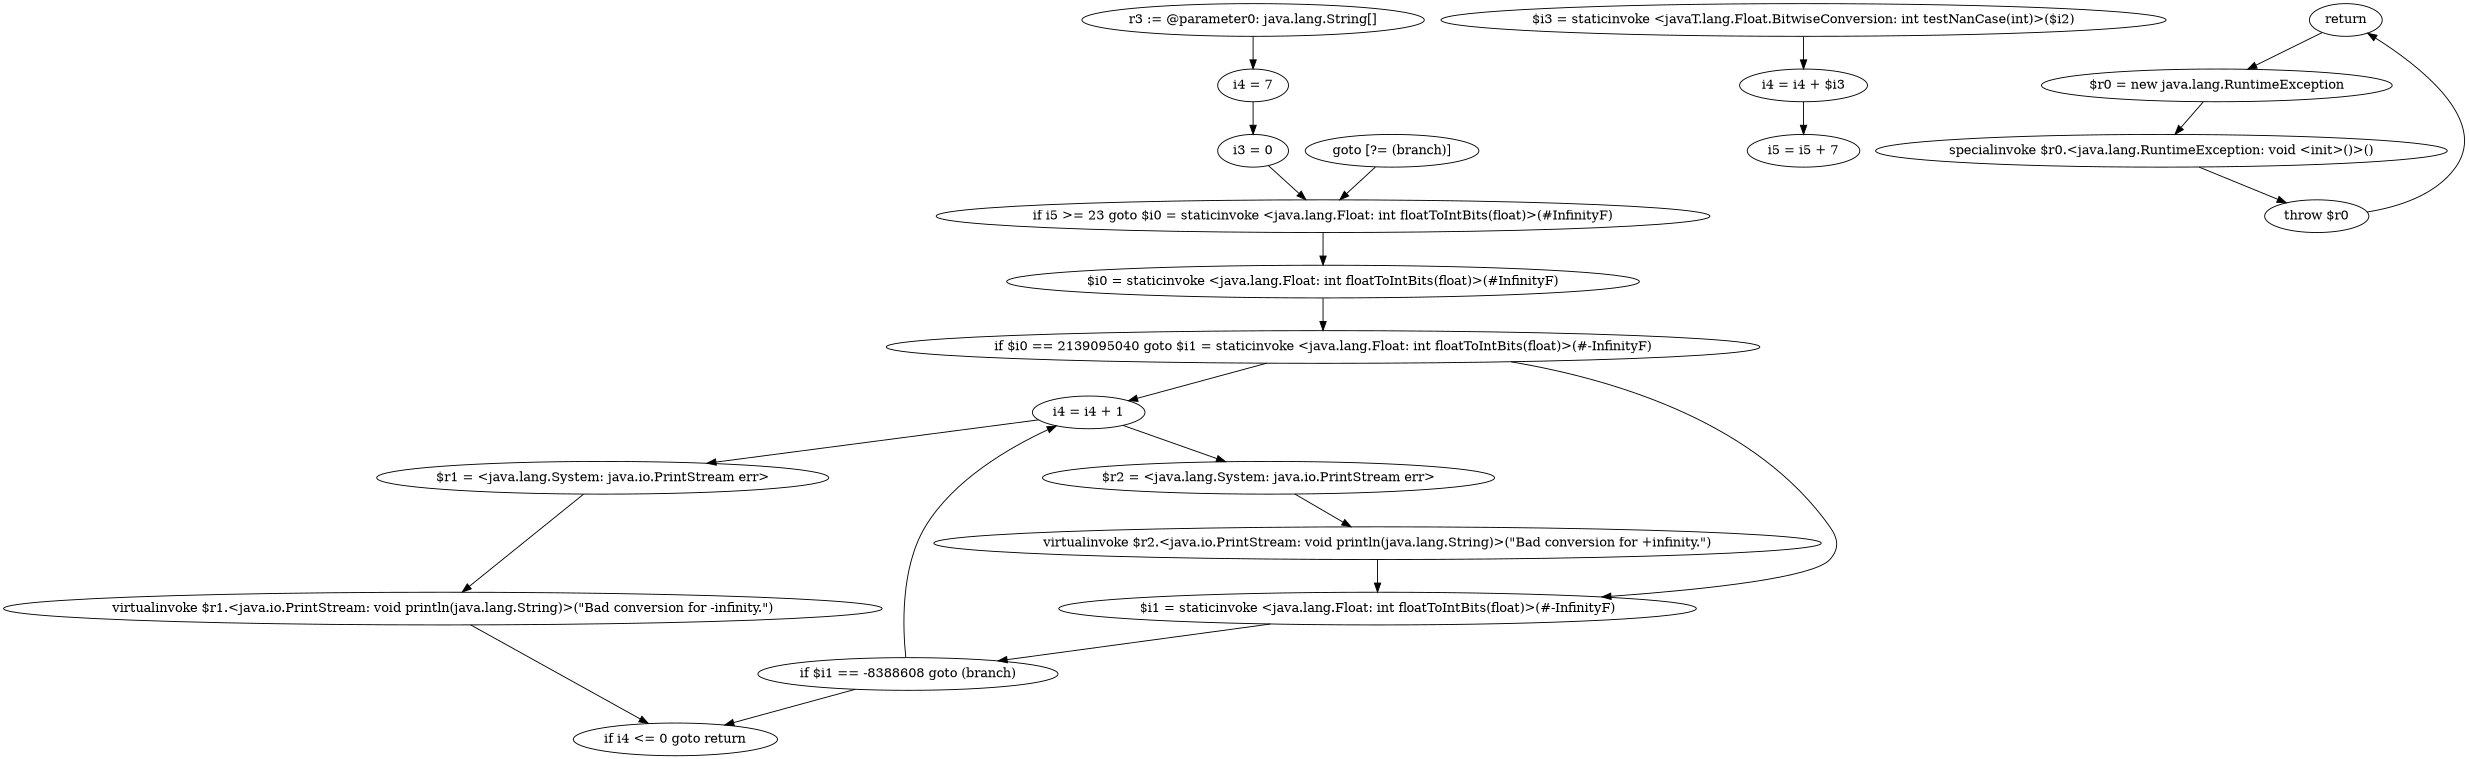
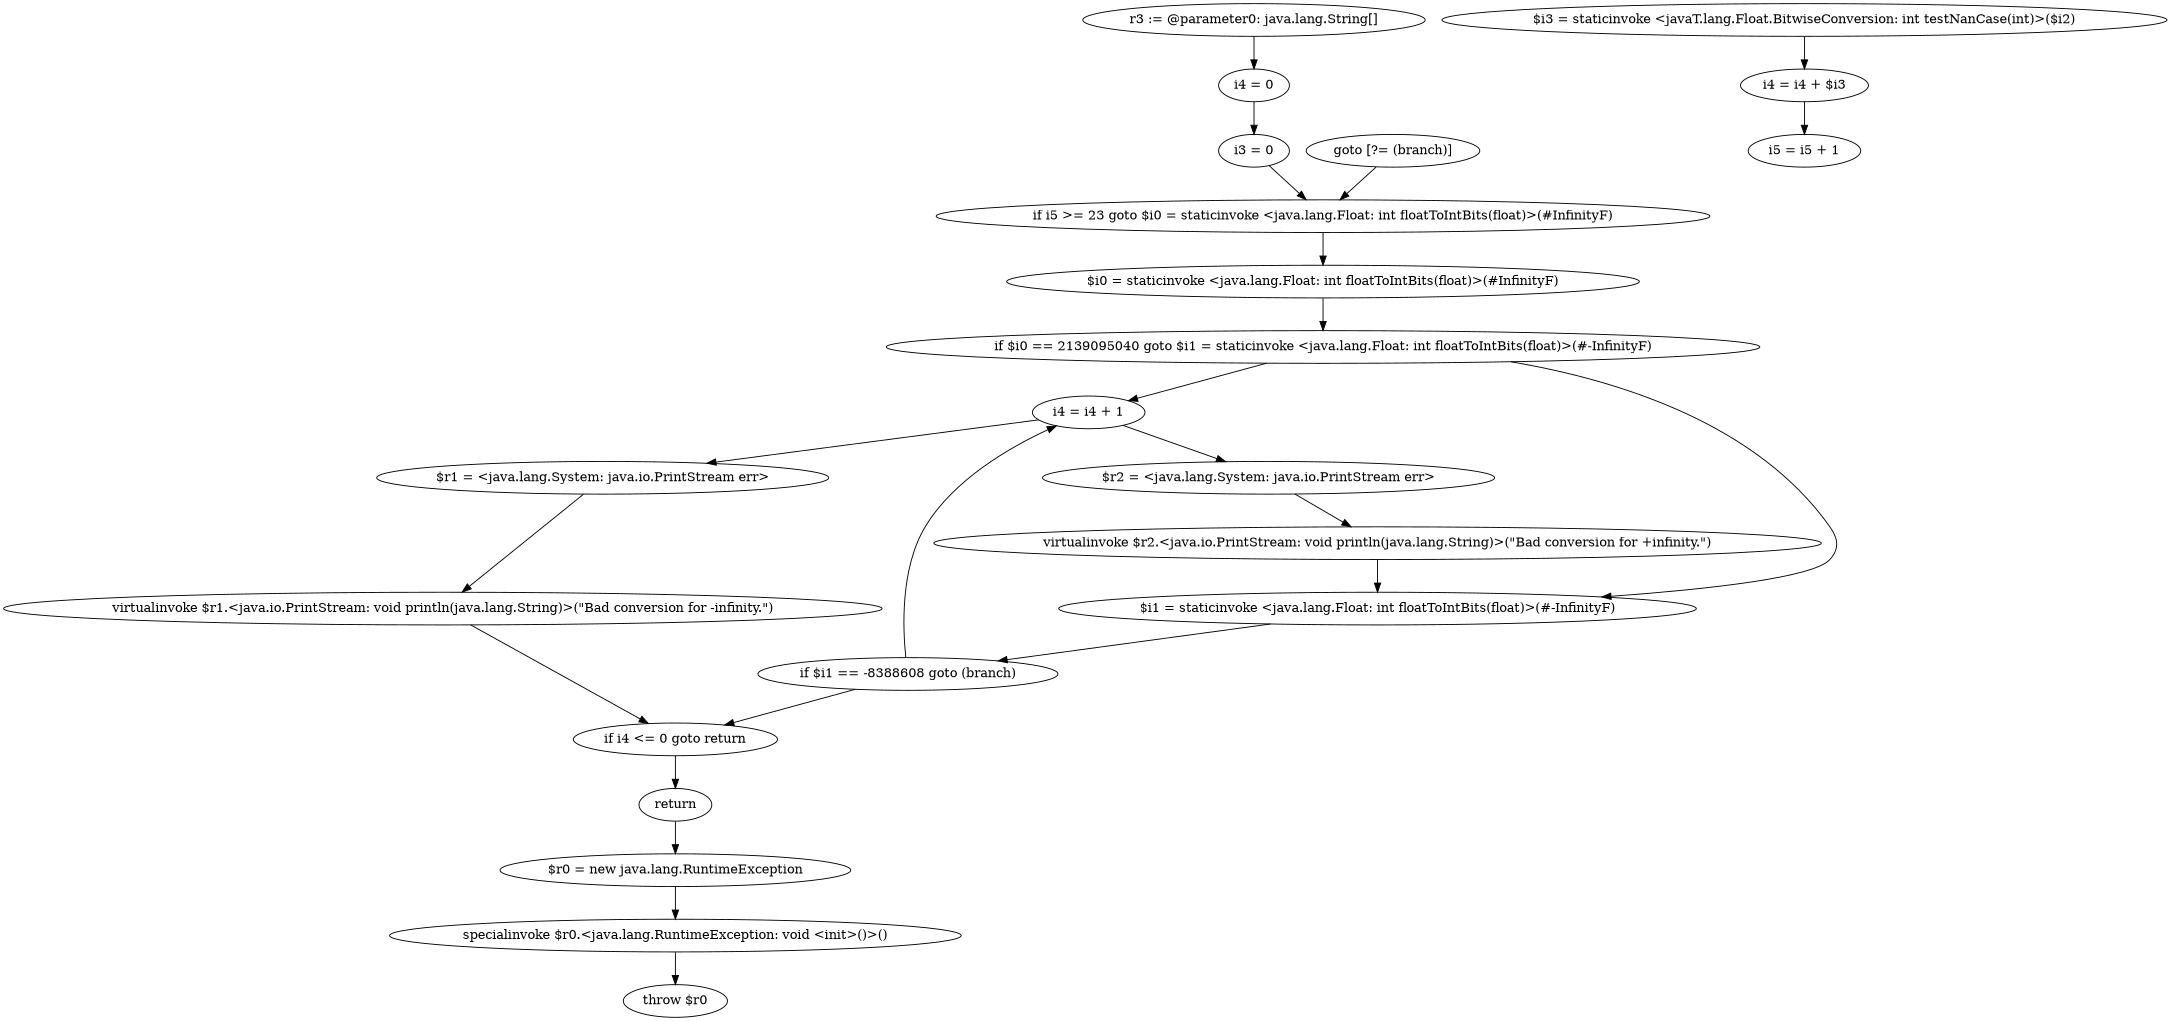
node "i4 = 7": label "i4 = 7" -> "i4 = 0"
edge "throw $r0" -> "return": now "if i4 <= 0 goto return" -> "return"
node "i5 = i5 + 7": label "i5 = i5 + 7" -> "i5 = i5 + 1"
